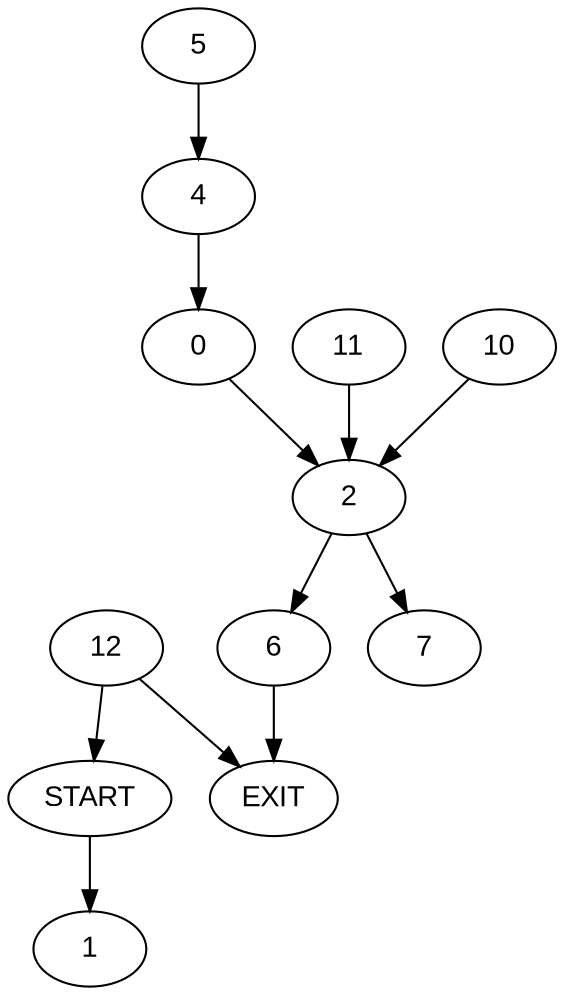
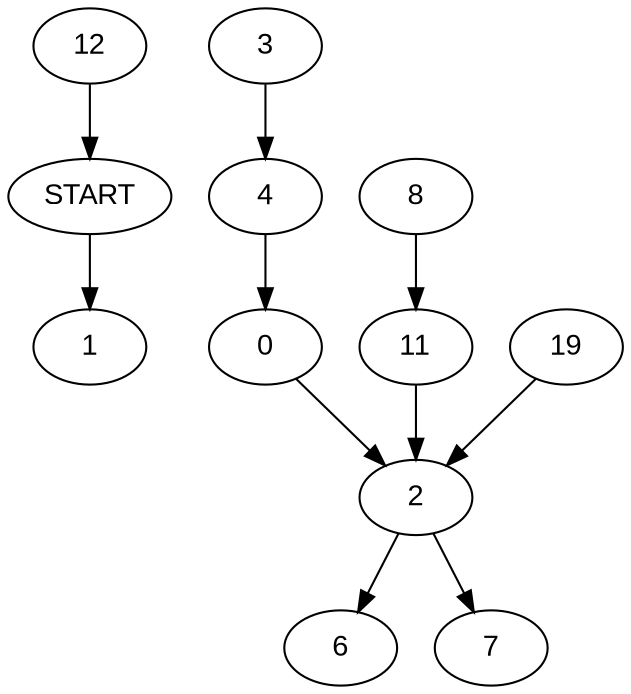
node "5": label "5" -> "3"
node "8": added
node "10": label "10" -> "19"
node "EXIT": removed
